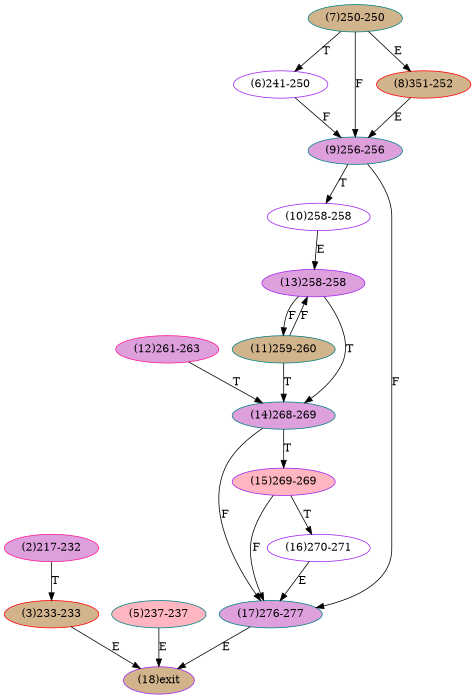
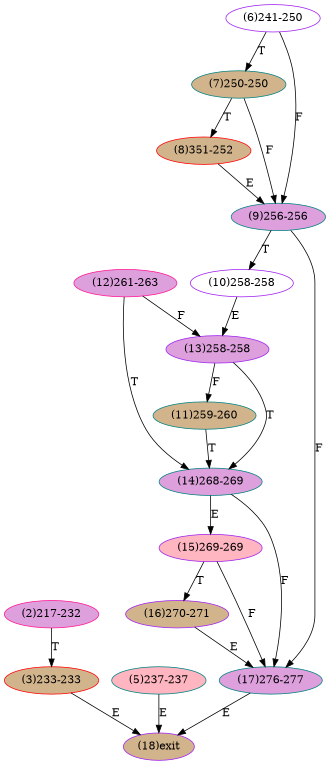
edge "(7)250-250" -> "(6)241-250": reversed
edge "(7)250-250" -> "(8)351-252": label "E" -> "T"
edge "(11)259-260" -> "(13)258-258": now "(12)261-263" -> "(13)258-258"
edge "(14)268-269" -> "(15)269-269": label "T" -> "E"
node "(16)270-271": fillcolor white -> tan
